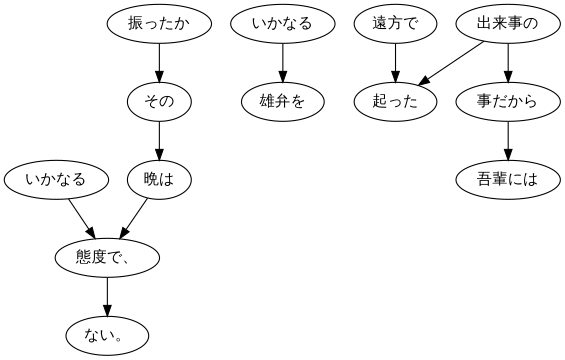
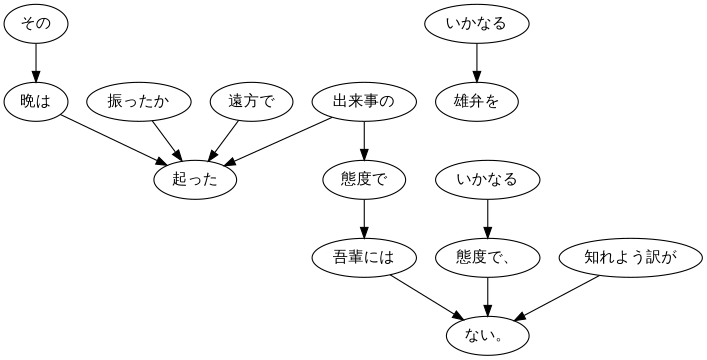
edge "振ったか" -> "その": now "振ったか" -> "起った"
node "事だから": label "事だから" -> "態度で"
edge "晩は" -> "態度で、": now "晩は" -> "起った"
node "知れよう訳が": added
edge "吾輩には" -> "ない。": added
